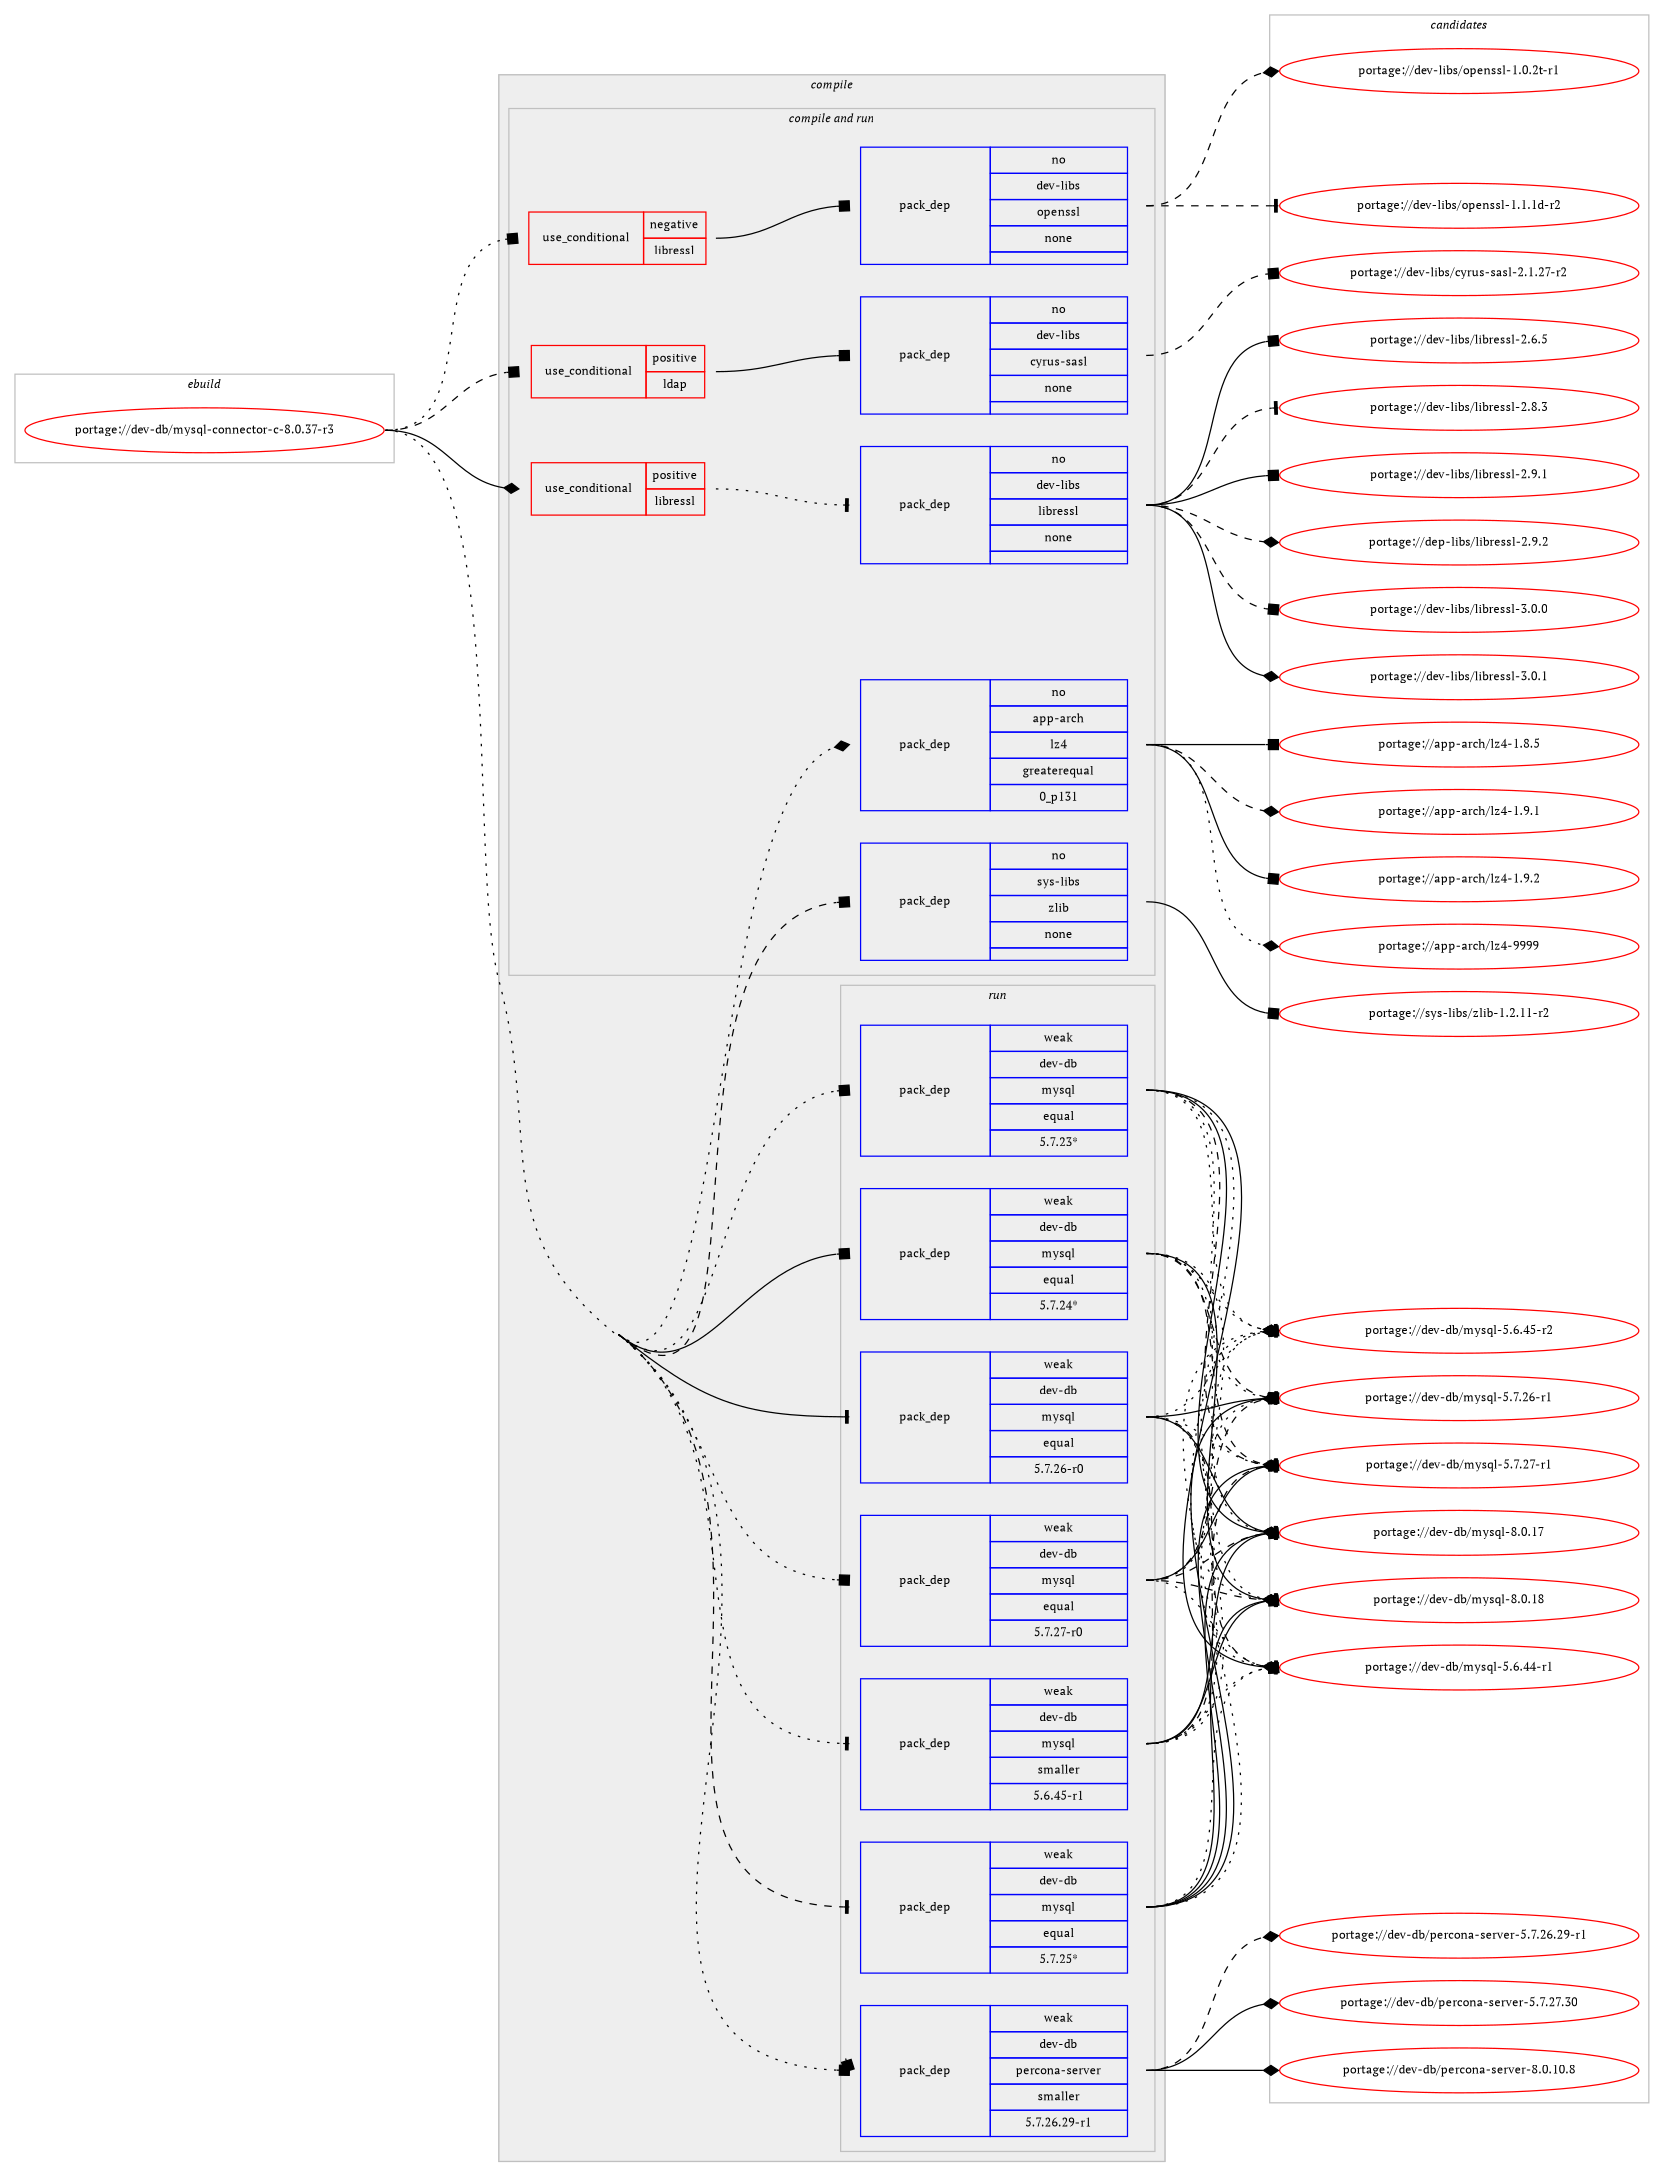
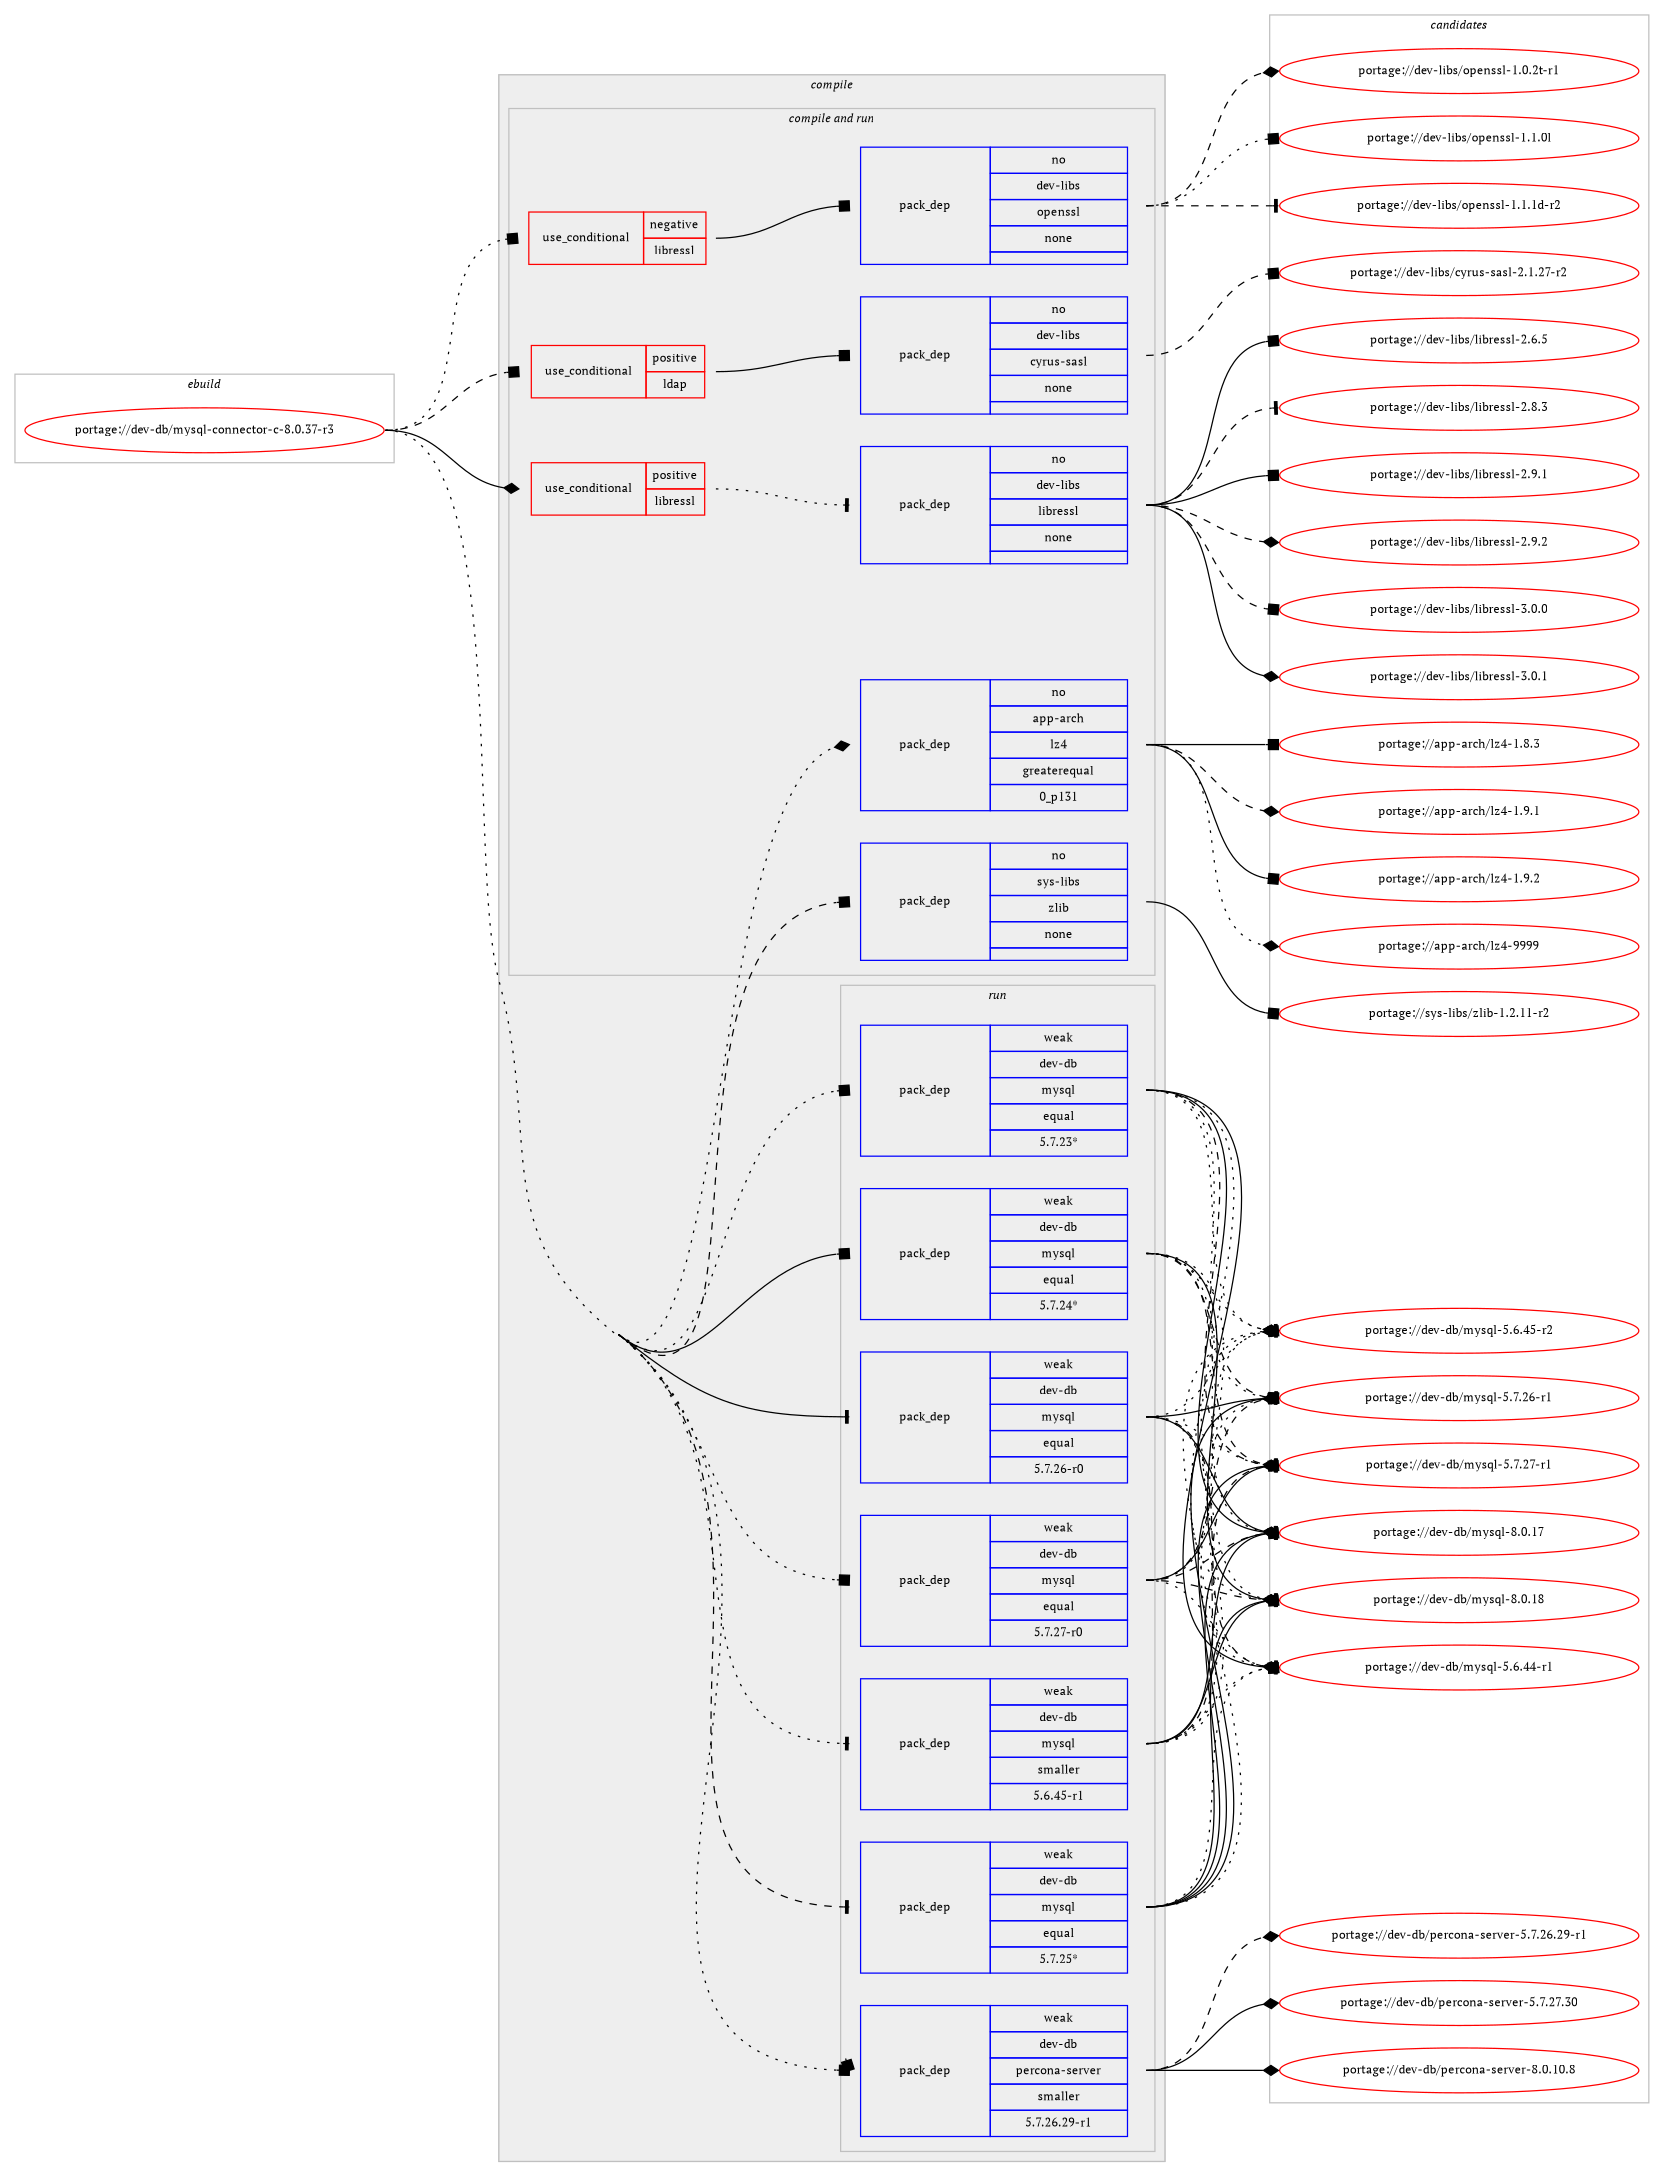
node "portage://dev-libs/openssl-1.1.0l": added
node "portage://dep-libs/libressl-2.9.2": label "portage://dep-libs/libressl-2.9.2" -> "portage://dev-libs/libressl-2.9.2"
node "portage://app-arch/lz4-1.8.5": label "portage://app-arch/lz4-1.8.5" -> "portage://app-arch/lz4-1.8.3"
